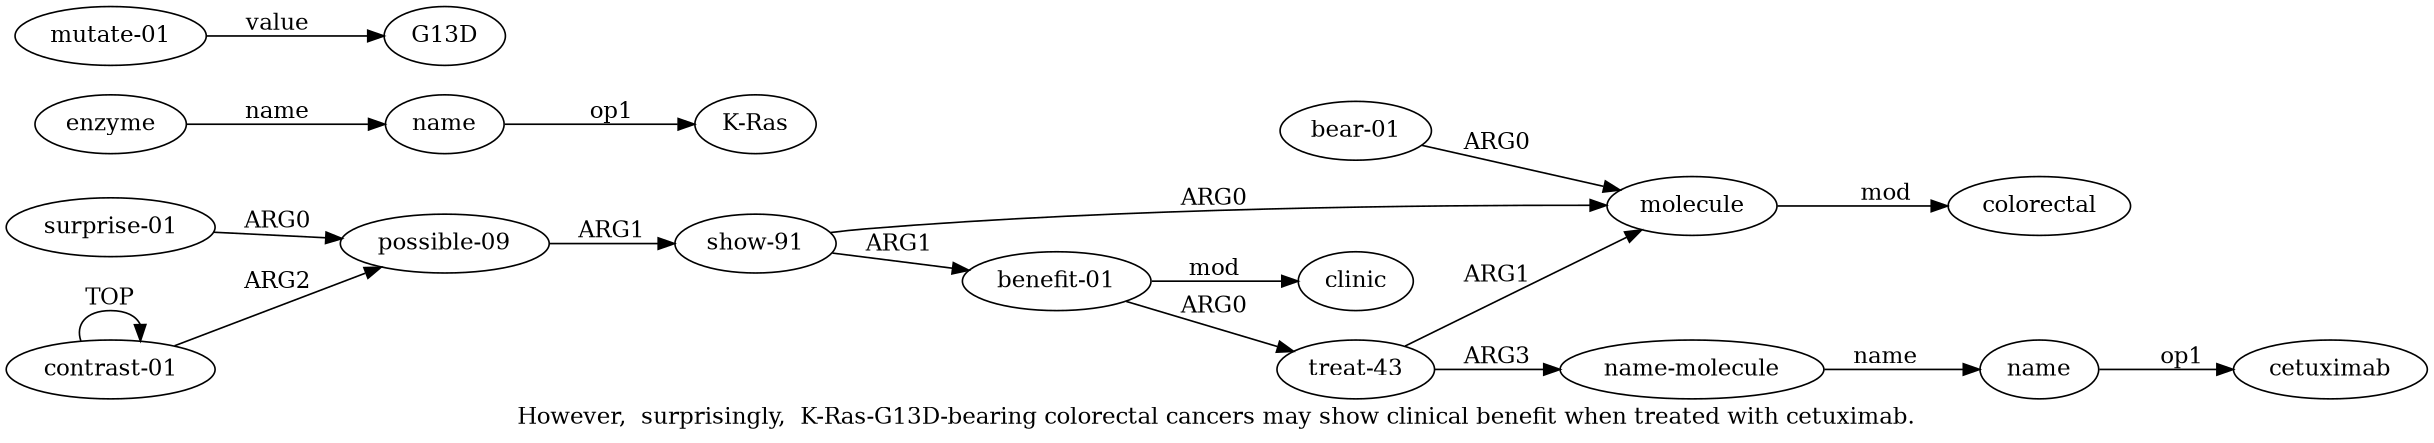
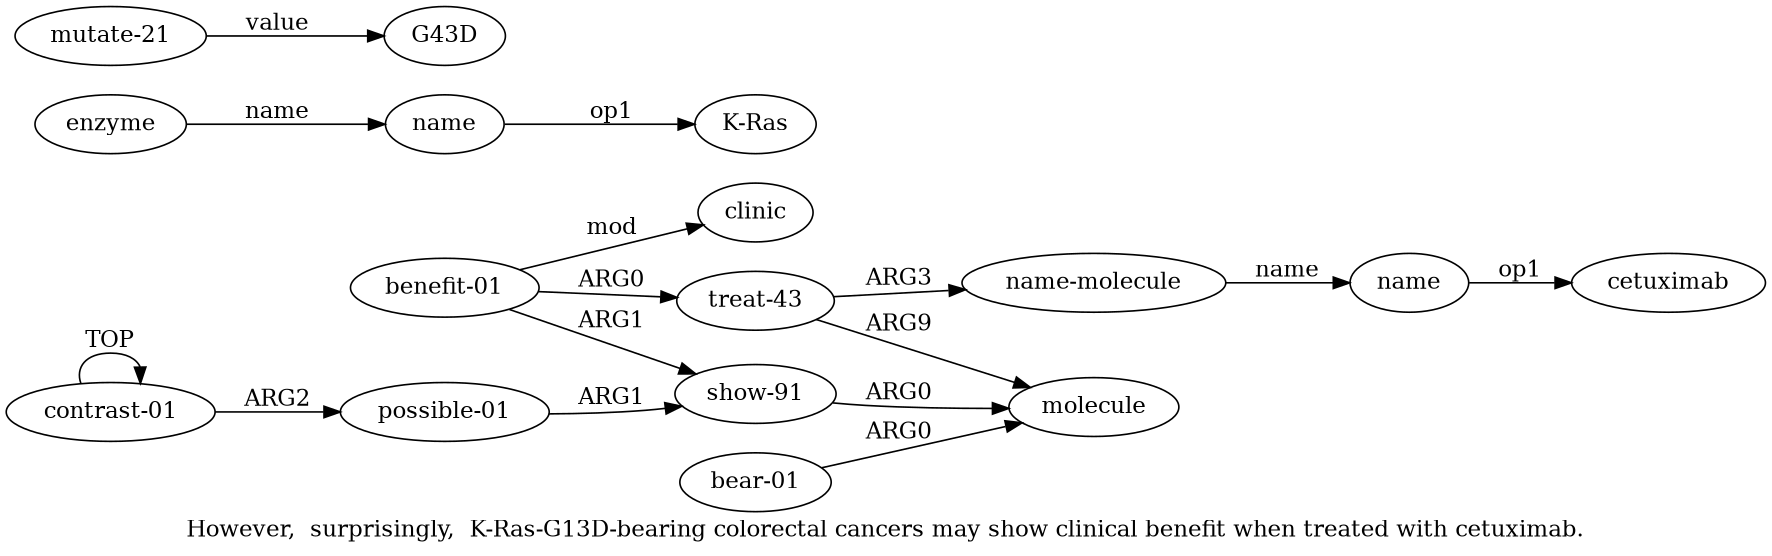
node "mutate-01": label "mutate-01" -> "mutate-21"
node "G13D": label "G13D" -> "G43D"
node "colorectal": removed
node "surprise-01": removed
node "possible-09": label "possible-09" -> "possible-01"
edge "show-91" -> "benefit-01": reversed
edge "treat-43" -> "molecule": label "ARG1" -> "ARG9"
